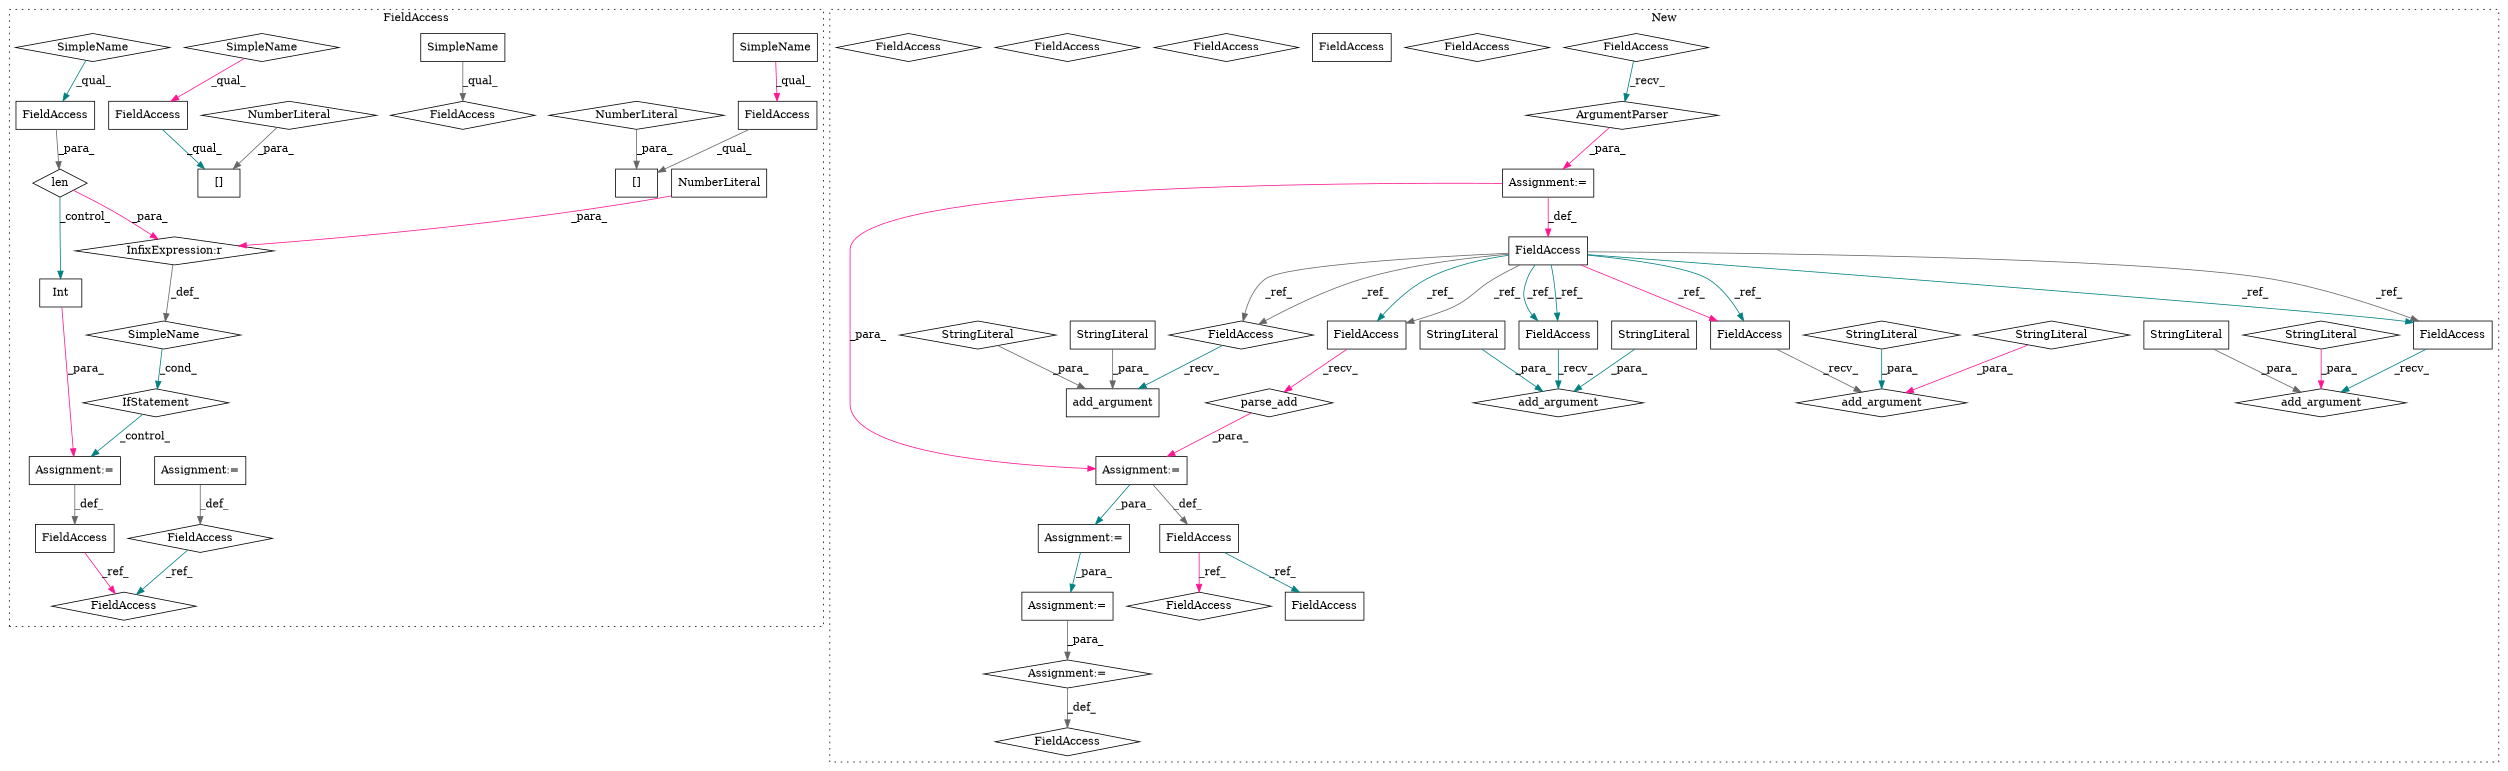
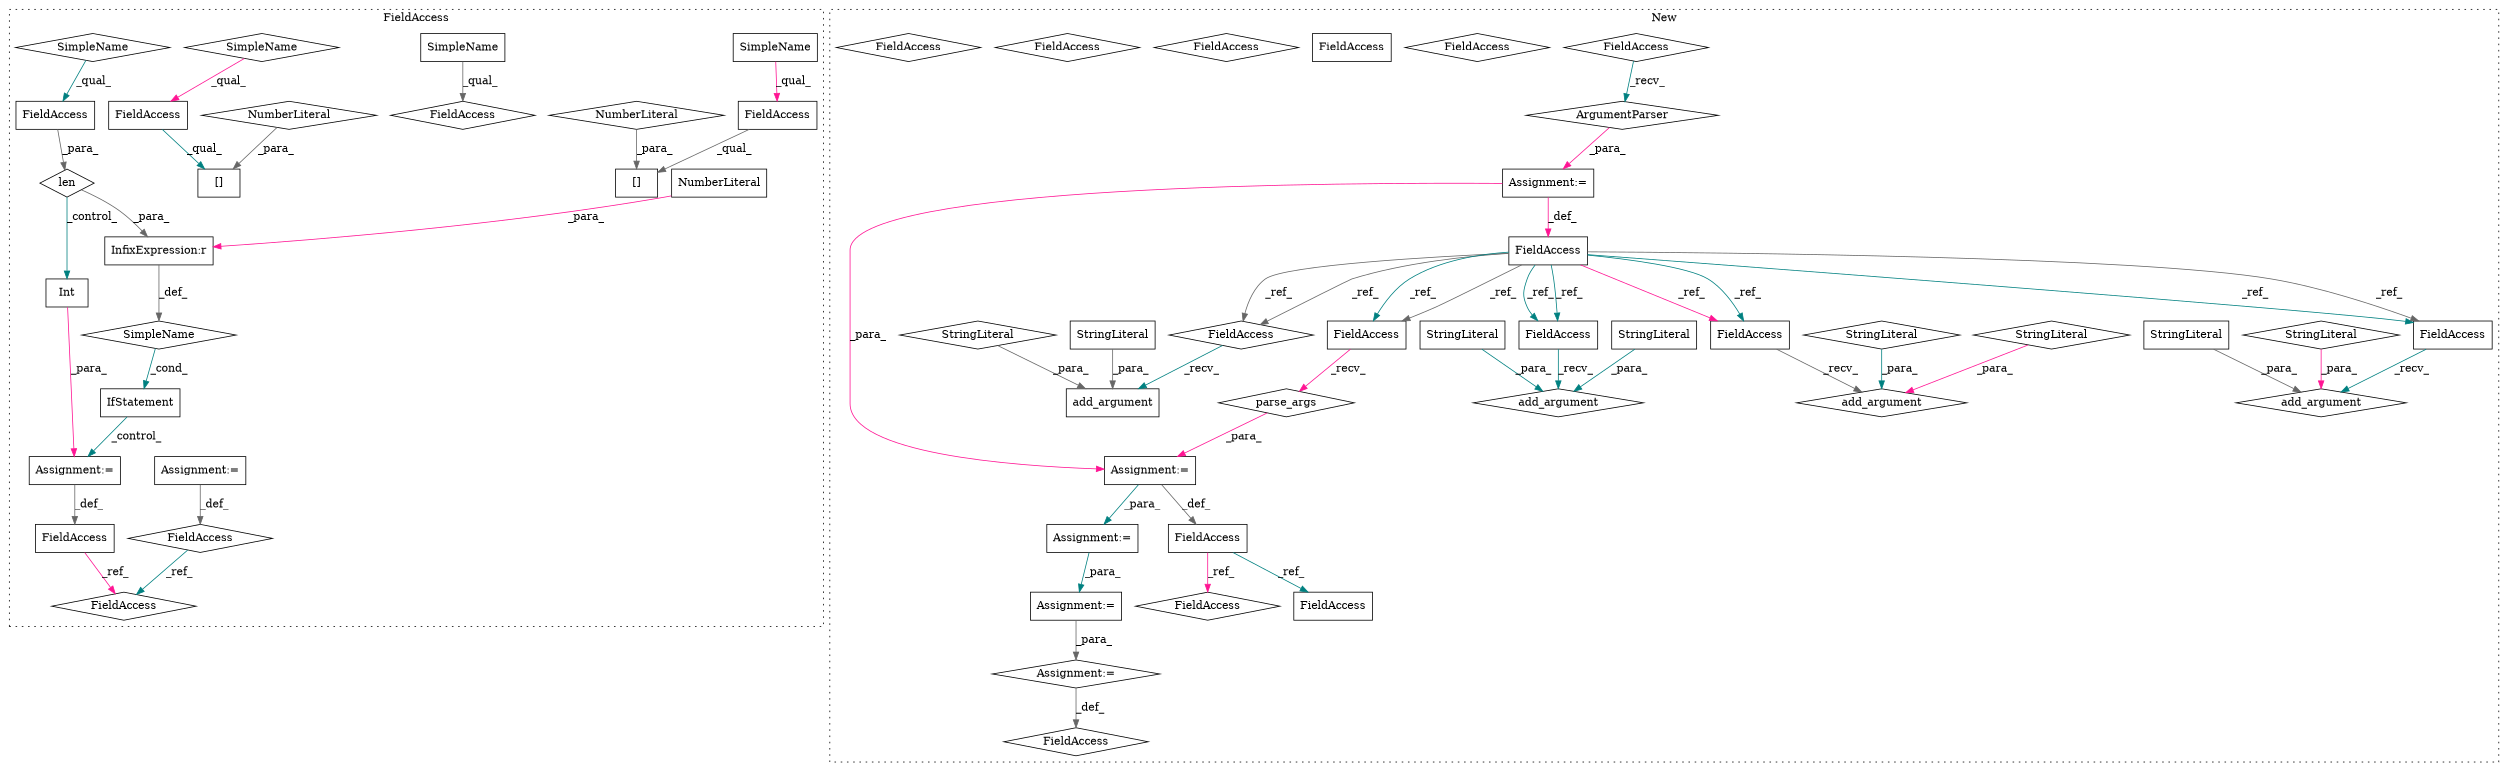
edge "len" -> "InfixExpression:r": color deeppink -> gray40
node "InfixExpression:r": shape diamond -> box
node "IfStatement": shape diamond -> box
node "parse_add": label "parse_add" -> "parse_args"
